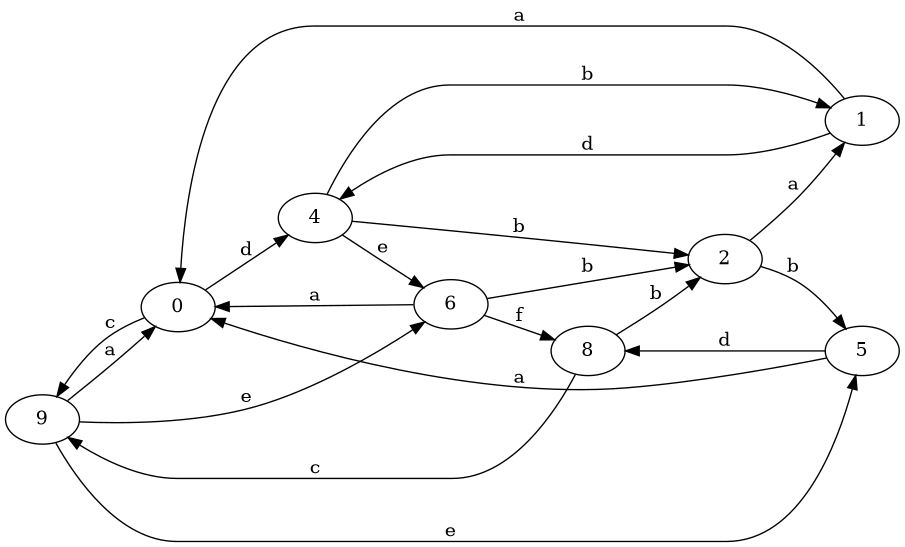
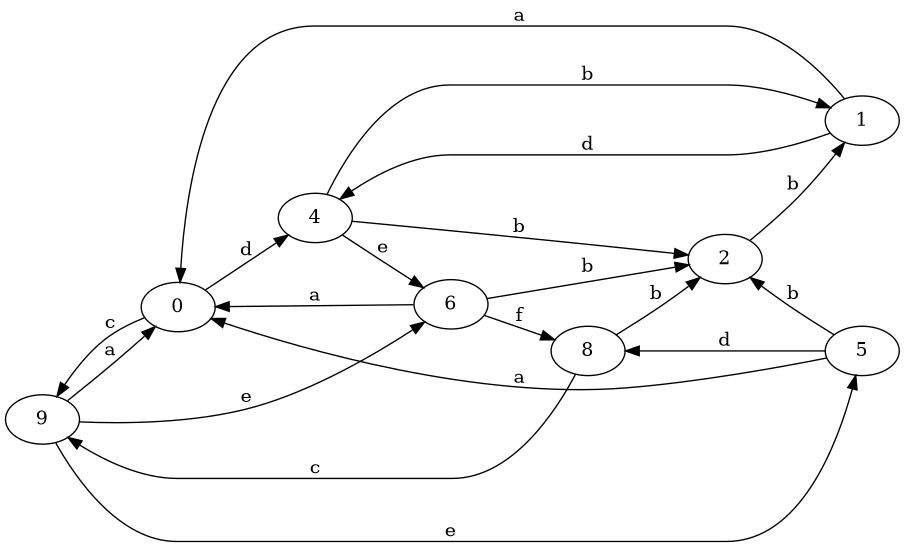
edge "2" -> "1": label "a" -> "b"
edge "2" -> "5": reversed
